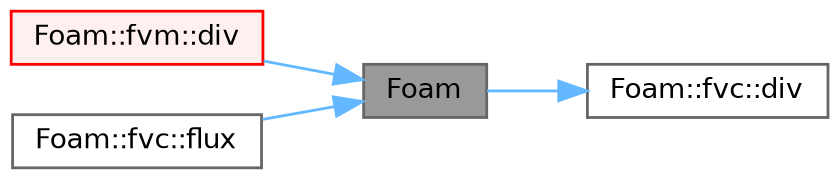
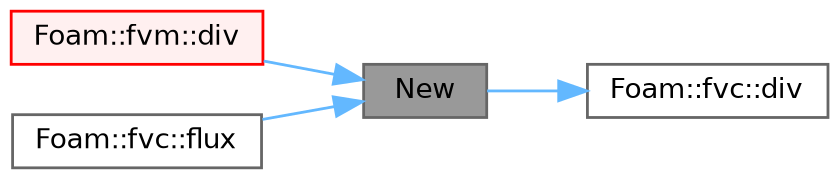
node "Foam": label "Foam" -> "New"
